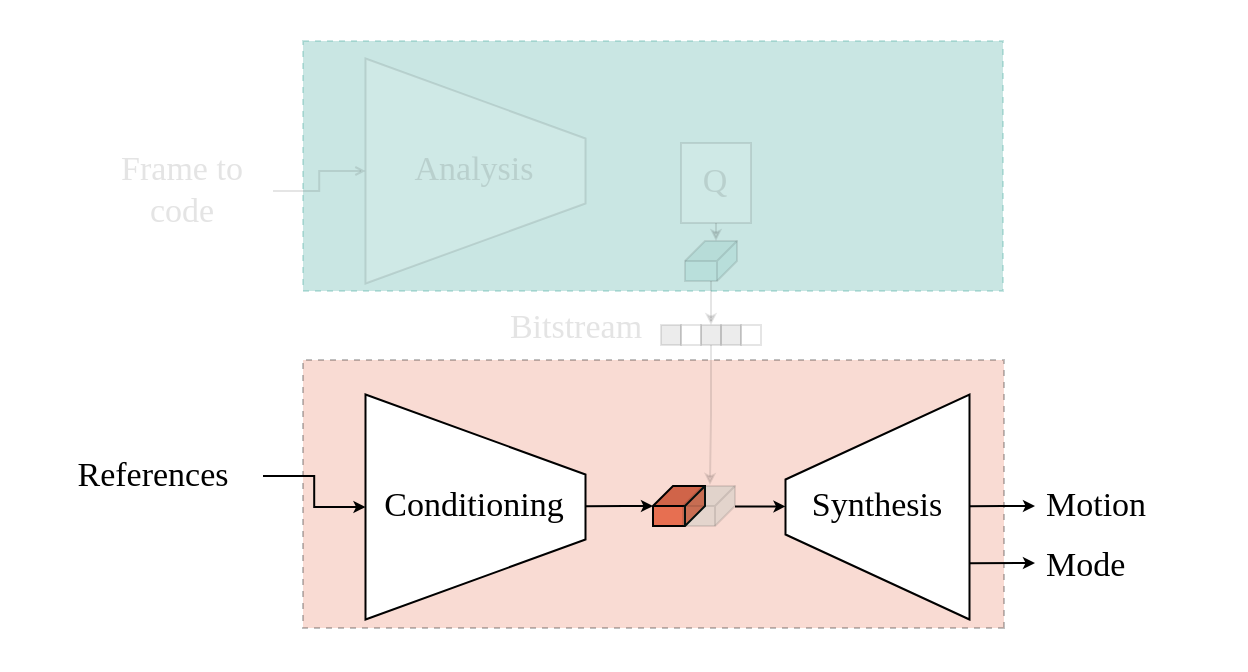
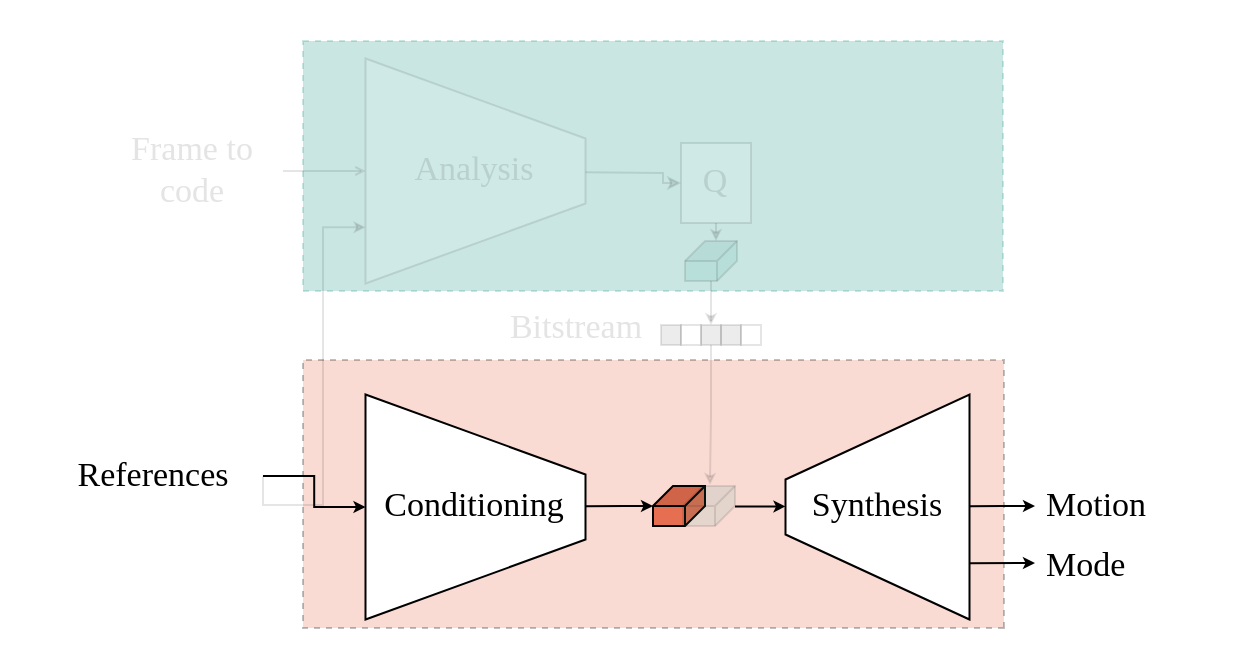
edge "Analysis" -> "Q": added
node "Frame to code": moved (183, 191) -> (193, 171)
edge "References" -> "Analysis": added
